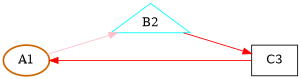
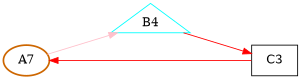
node "B2": label "B2" -> "B4"
node "A1": label "A1" -> "A7"
